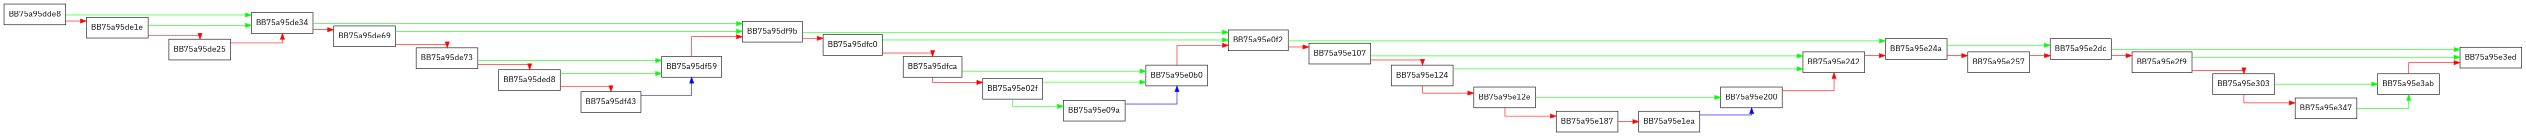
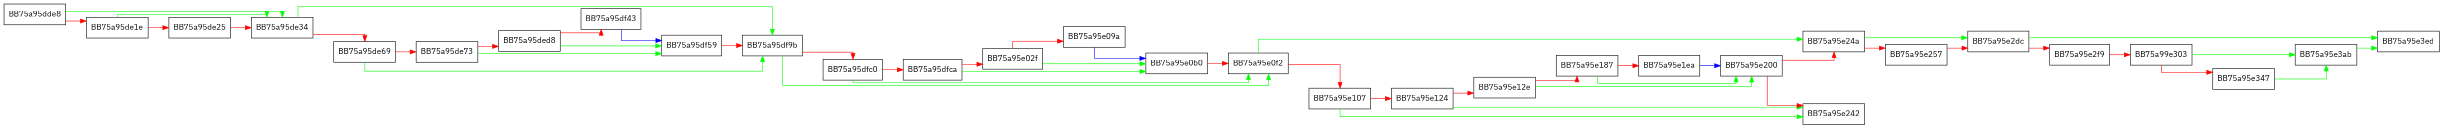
edge "BB75a95e242" -> "BB75a95e24a": now "BB75a95e200" -> "BB75a95e24a"
edge "BB75a95e2f9" -> "BB75a95e3ed": removed
edge "BB75a95e3ab" -> "BB75a95e3ed": color red -> green
edge "BB75a95e187" -> "BB75a95e200": added
node "BB75a95e303": label "BB75a95e303" -> "BB75a99e303"
edge "BB75a95e02f" -> "BB75a95e09a": color green -> red
